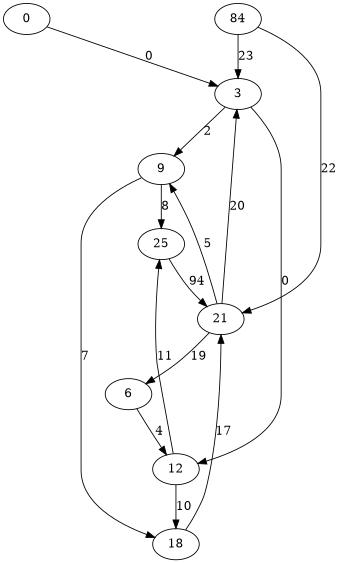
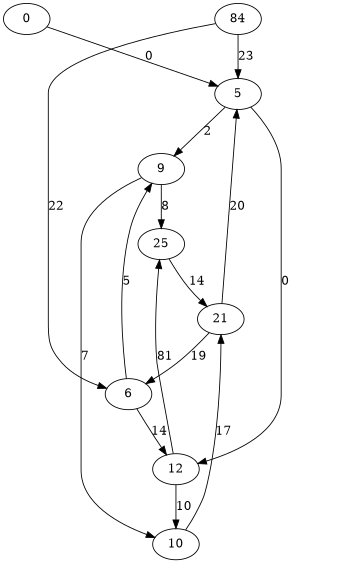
node "3": label "3" -> "5"
edge "84" -> "21": now "84" -> "6"
edge "21" -> "9": now "6" -> "9"
edge "25" -> "21": label "94" -> "14"
edge "12" -> "25": label "11" -> "81"
edge "6" -> "12": label "4" -> "14"
node "18": label "18" -> "10"
